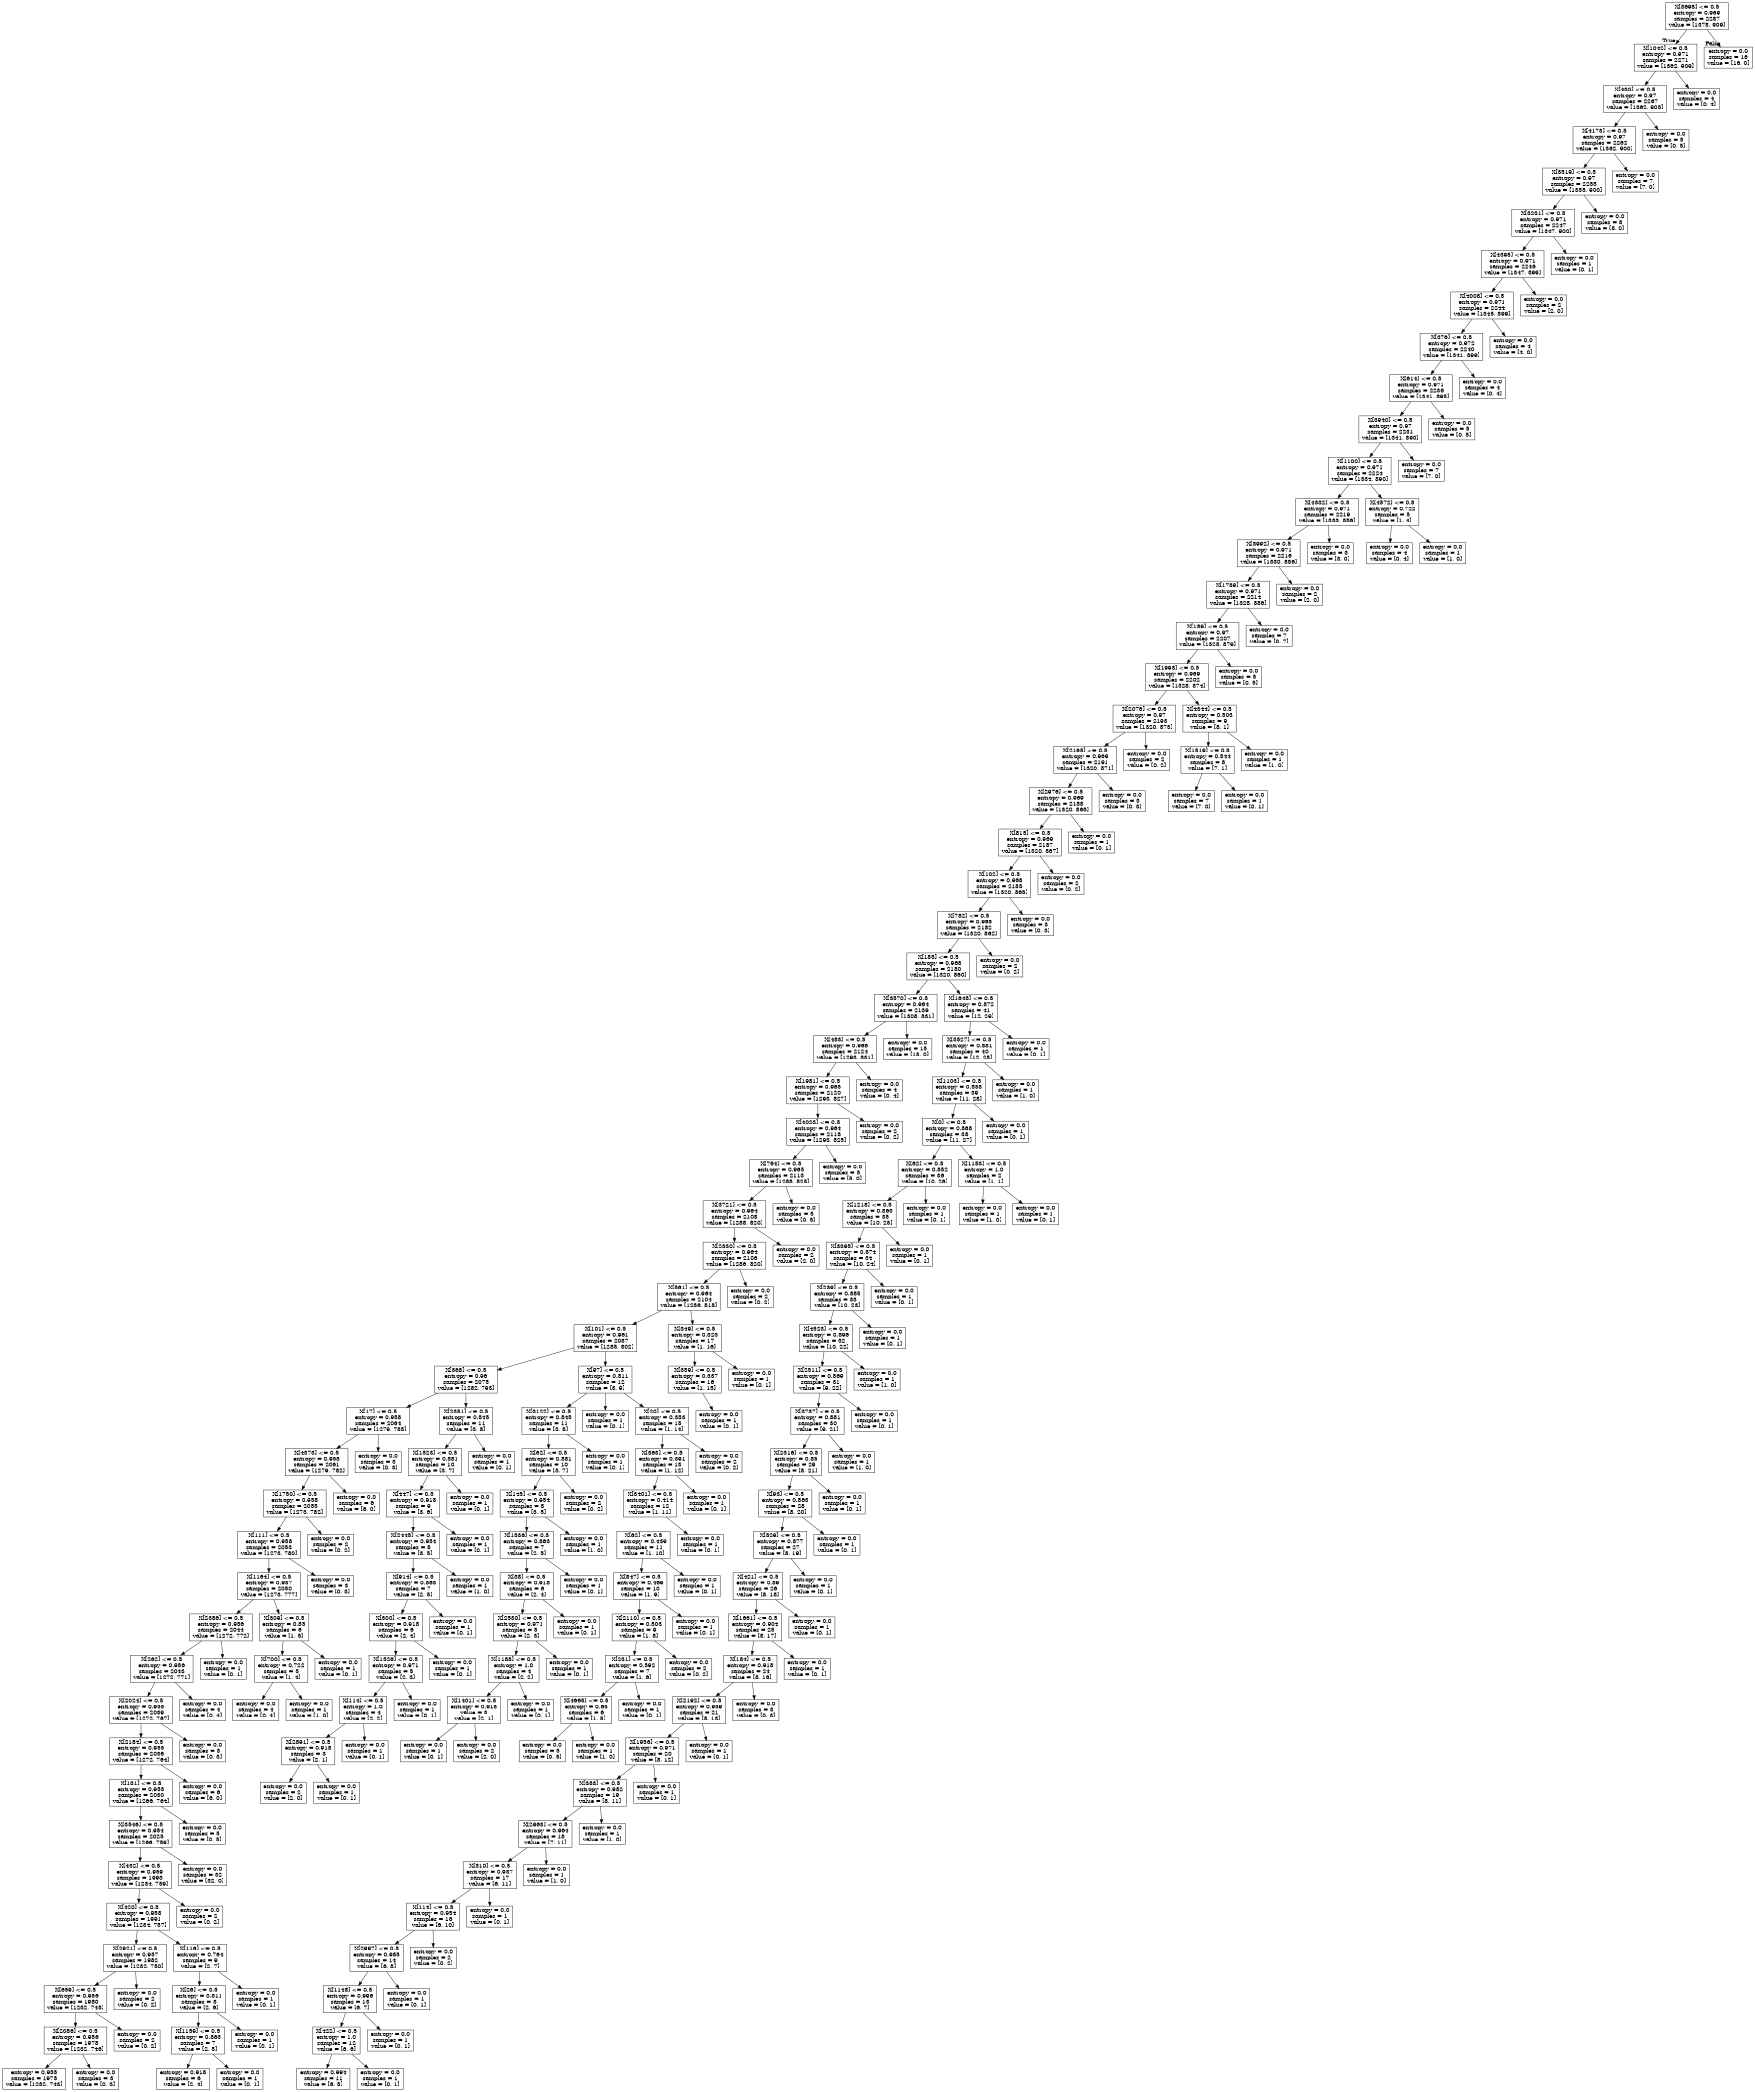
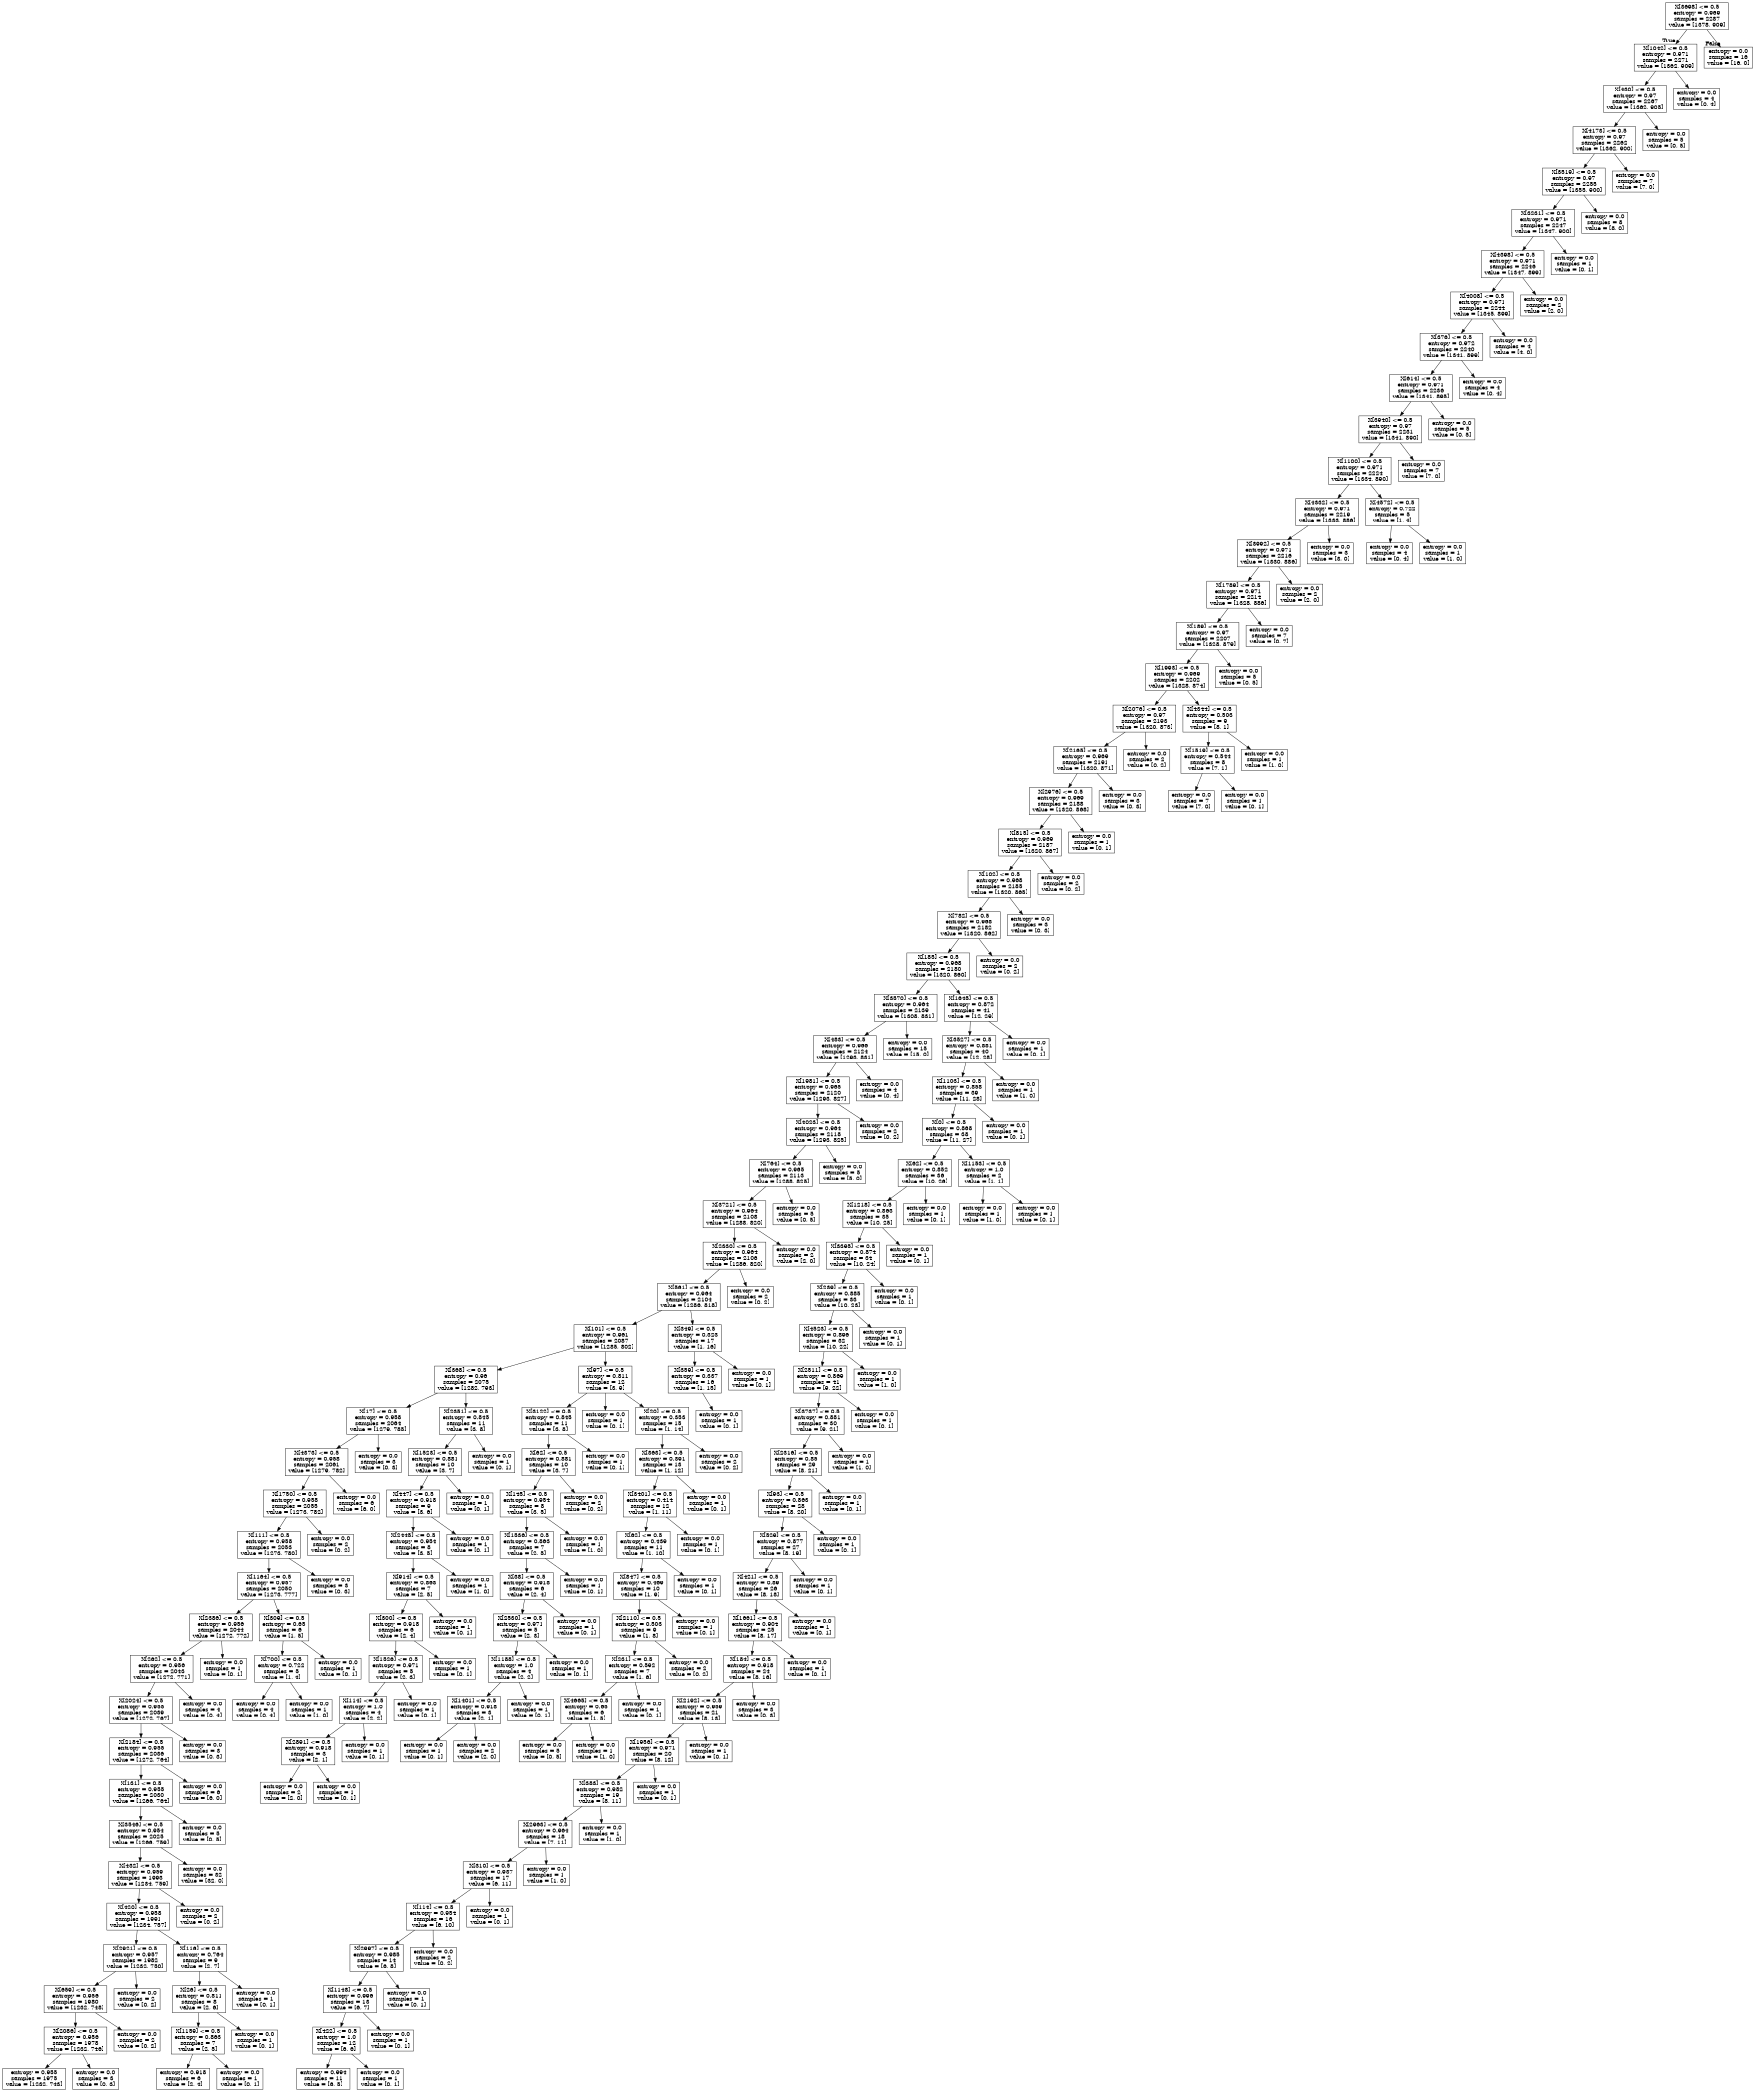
node "X[2511] <= 0.5 entropy = 0.869 samples = 31 value = [9, 22]": label "X[2511] <= 0.5 entropy = 0.869 samples = 31 value = [9, 22]" -> "X[2511] <= 0.5 entropy = 0.869 samples = 41 value = [9, 22]"
edge "X[3401] <= 0.5 entropy = 0.414 samples = 12 value = [1, 11]" -> "X[62] <= 0.5 entropy = 0.439 samples = 11 value = [1, 10]": added
node "X[309] <= 0.5 entropy = 0.85 samples = 6 value = [1, 5]": label "X[309] <= 0.5 entropy = 0.85 samples = 6 value = [1, 5]" -> "X[309] <= 0.5 entropy = 0.65 samples = 6 value = [1, 5]"
node "X[1401] <= 0.5 entropy = 0.918 value = 3 value = [2, 1]": label "X[1401] <= 0.5 entropy = 0.918 value = 3 value = [2, 1]" -> "X[1401] <= 0.5 entropy = 0.918 samples = 3 value = [2, 1]"
